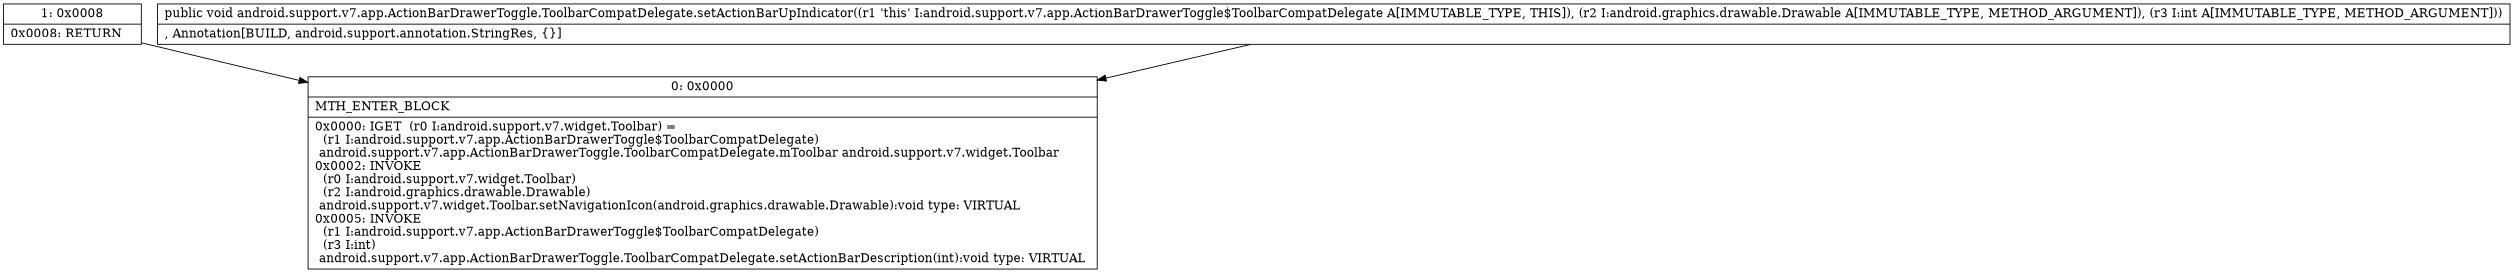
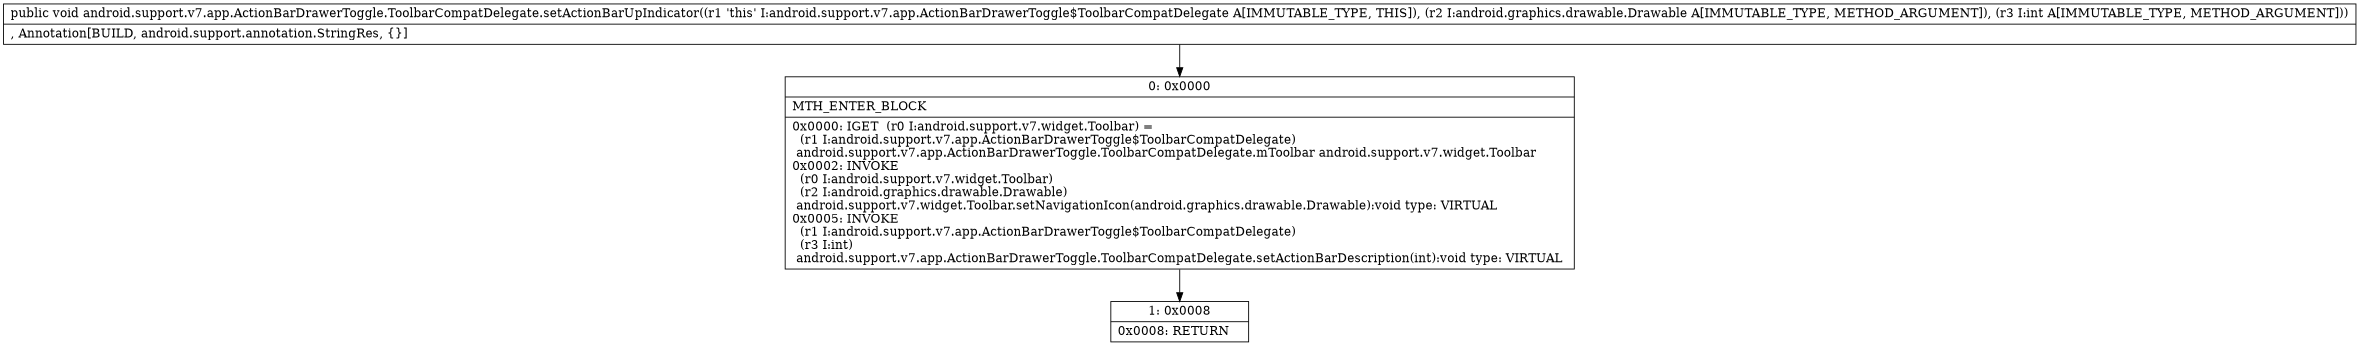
edge "1: 0x0008" -> "0: 0x0000": reversed
